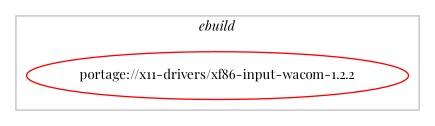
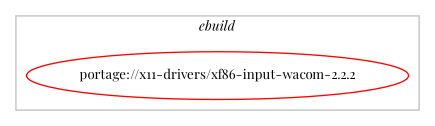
node "portage://x11-drivers/xf86-input-wacom-1.2.2": label "portage://x11-drivers/xf86-input-wacom-1.2.2" -> "portage://x11-drivers/xf86-input-wacom-2.2.2"
